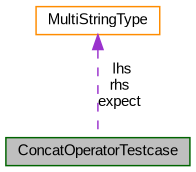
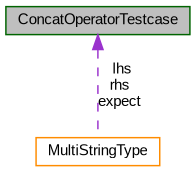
edge "ConcatOperatorTestcase" -> "MultiStringType": reversed
